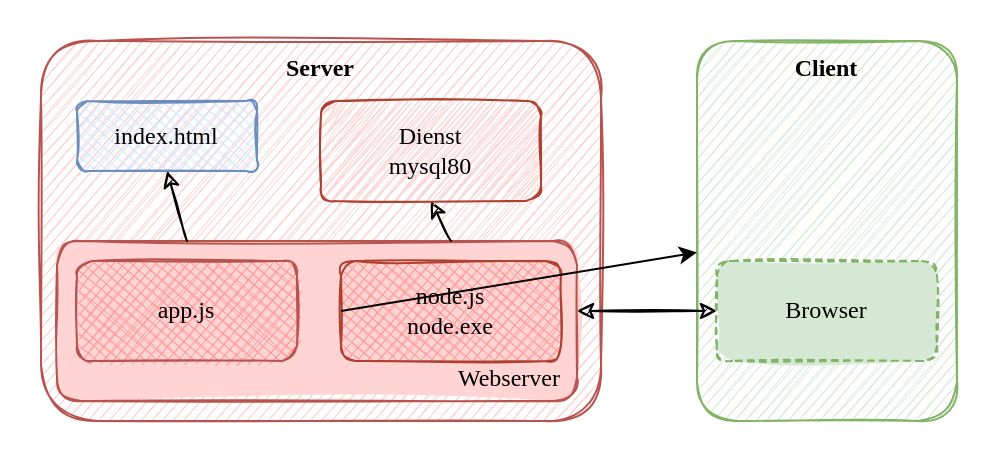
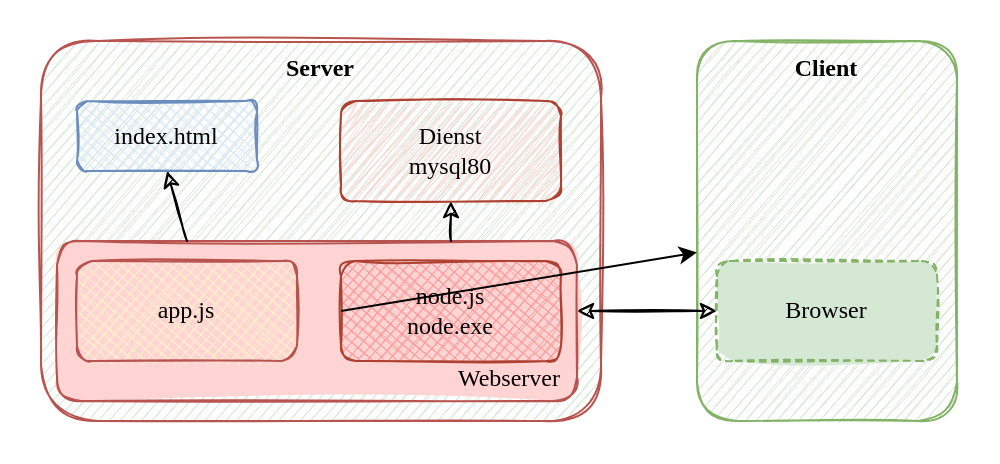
node "Dienst mysql80": moved (431, 151) -> (451, 151)
node "Server": fillcolor #f8cecc -> #d5e8d4
node "app.js": fillcolor #ff9999 -> #fff2cc
